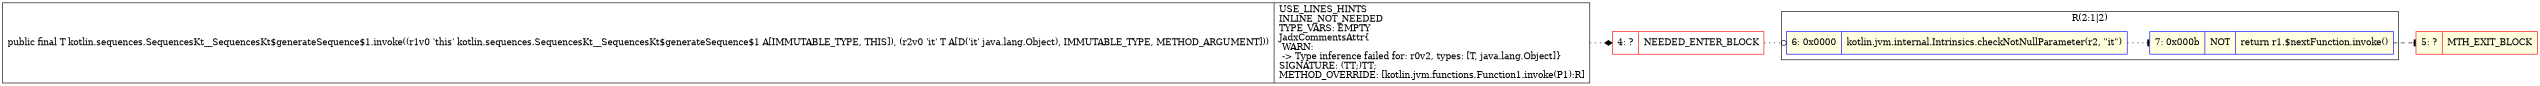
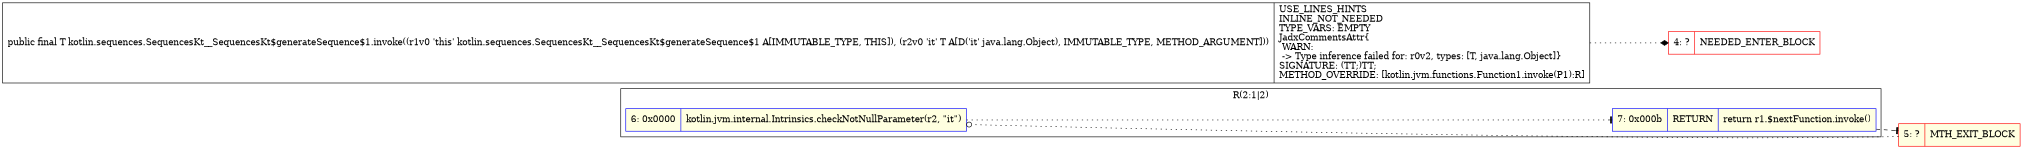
edge "4: ?" -> "6: 0x0000": now "5: ?" -> "6: 0x0000"
node "7: 0x000b": text "NOT" -> "RETURN"
